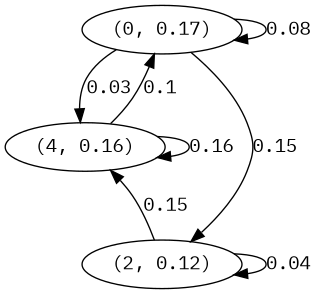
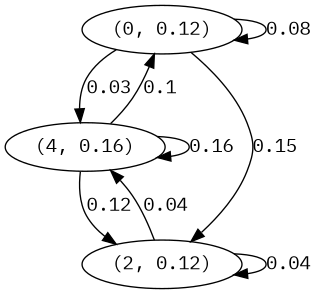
node "(0, 0.17)": label "(0, 0.17)" -> "(0, 0.12)"
edge "(2, 0.12)" -> "(4, 0.16)": label "0.15" -> "0.04"
edge "(4, 0.16)" -> "(2, 0.12)": added, label "0.12"
